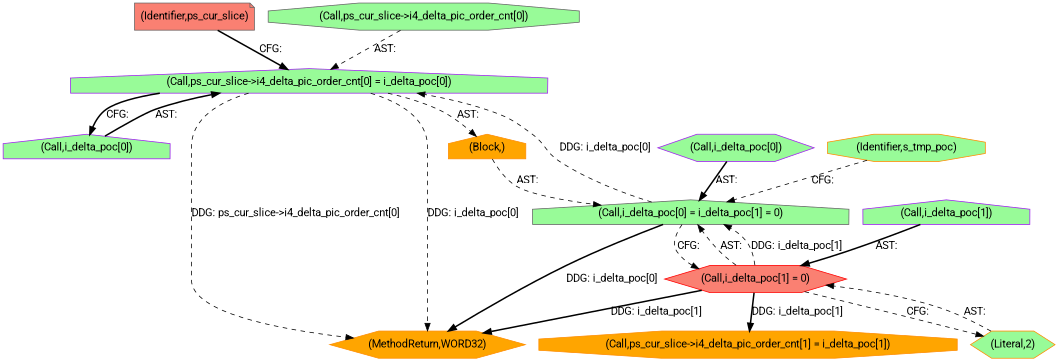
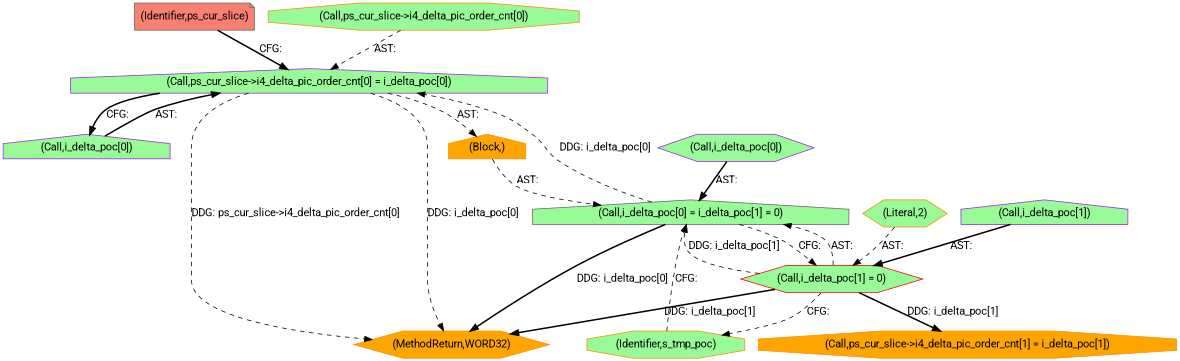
node "(Call,ps_cur_slice->i4_delta_pic_order_cnt[0])": color gray40 -> darkorange
node "(Call,i_delta_poc[1] = 0)": fillcolor salmon -> palegreen
edge "(Call,i_delta_poc[1] = 0)" -> "(Literal,2)": now "(Call,i_delta_poc[1] = 0)" -> "(Identifier,s_tmp_poc)"
